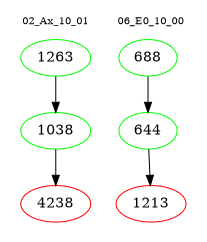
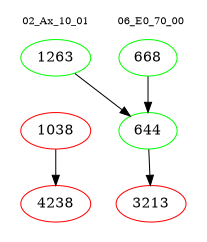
cluster "06_E0_10_00": label "06_E0_10_00" -> "06_E0_70_00"
node "688": label "688" -> "668"
edge "1263" -> "1038": now "1263" -> "644"
node "1038": color green -> red
node "1213": label "1213" -> "3213"
